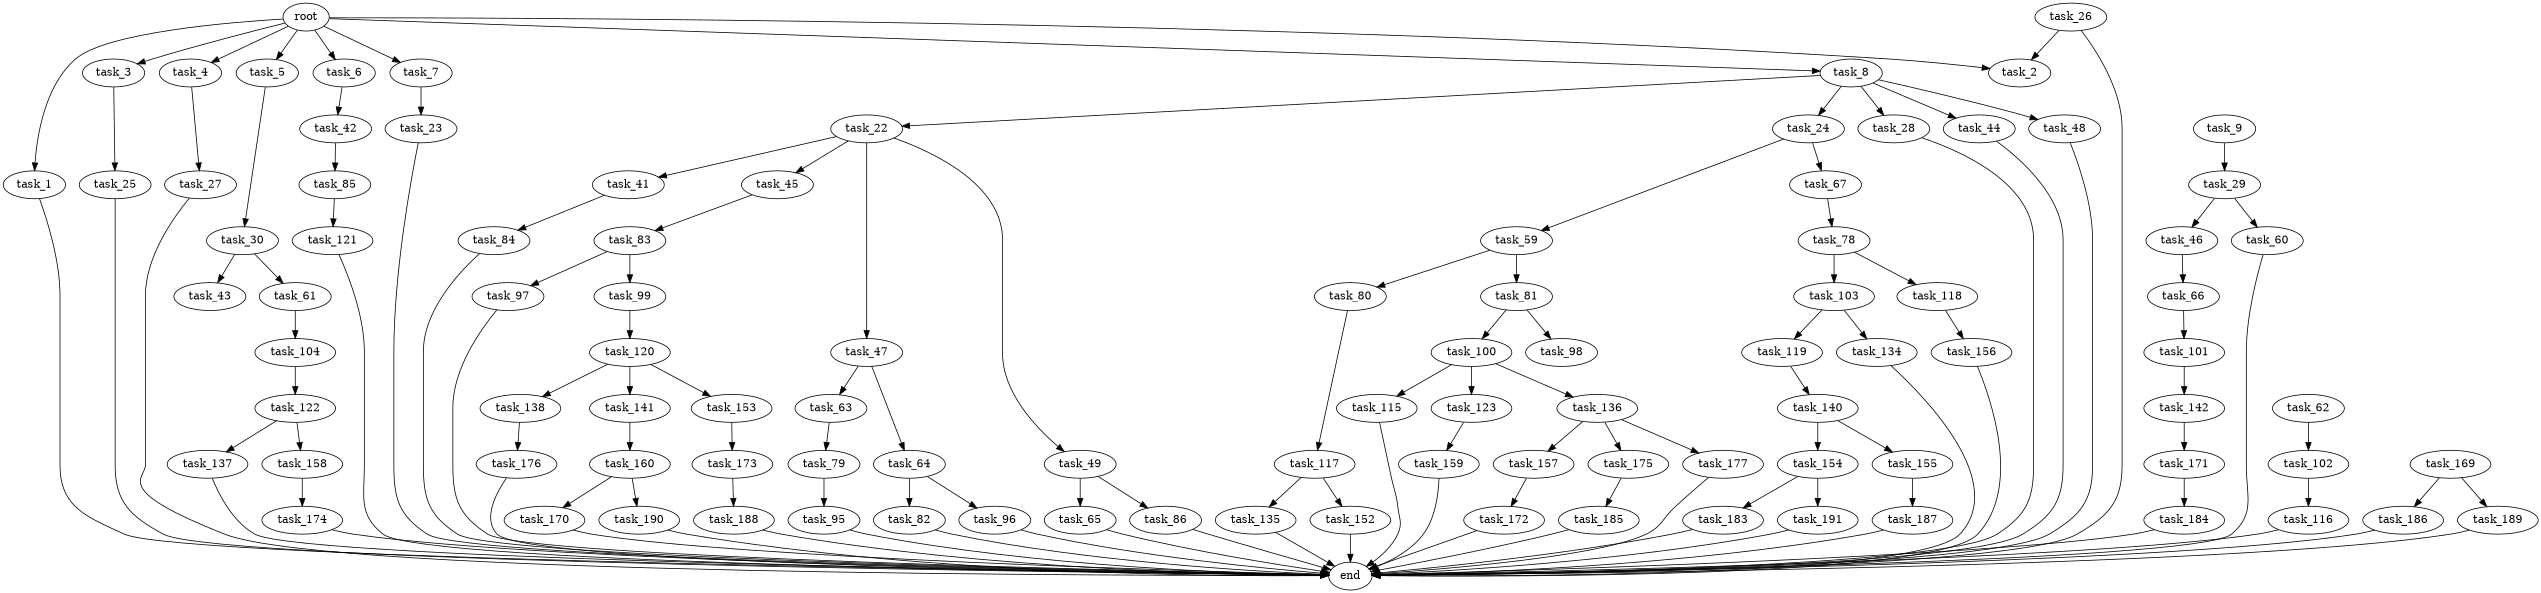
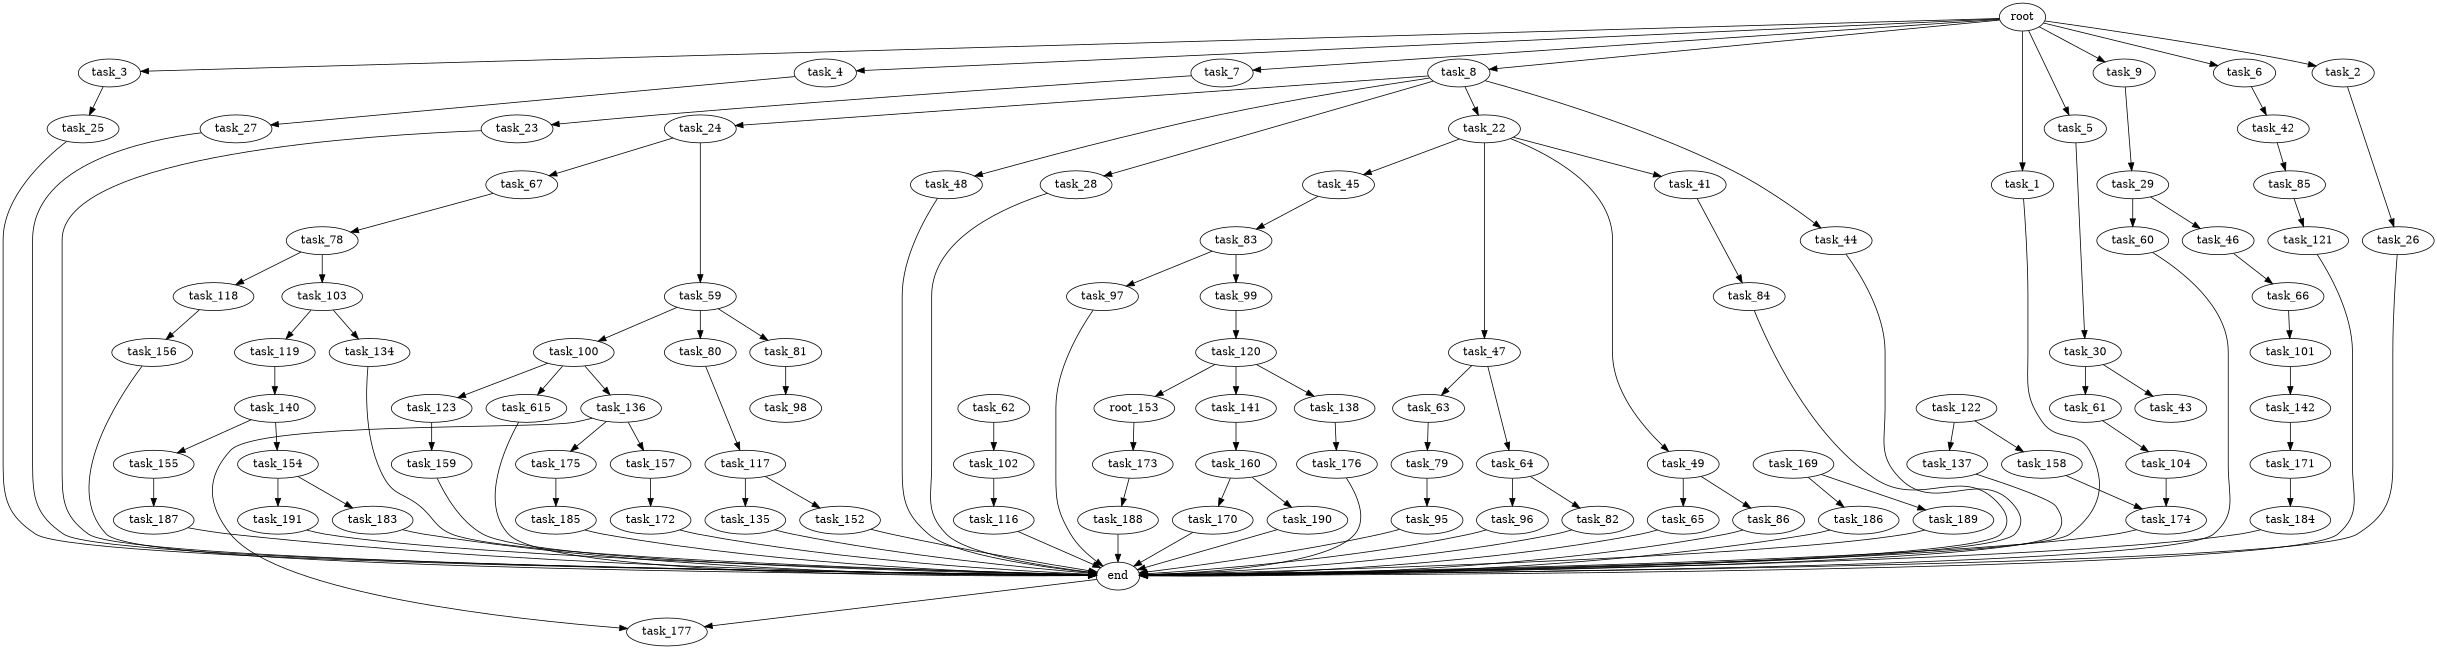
edge "task_26" -> "task_2": reversed
edge "root" -> "task_9": added
edge "task_81" -> "task_100": now "task_59" -> "task_100"
edge "task_104" -> "task_122": now "task_104" -> "task_174"
node "task_153": label "task_153" -> "root_153"
node "task_115": label "task_115" -> "task_615"
edge "task_177" -> "end": reversed
